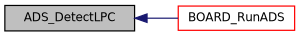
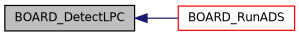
node "ADS_DetectLPC": label "ADS_DetectLPC" -> "BOARD_DetectLPC"
